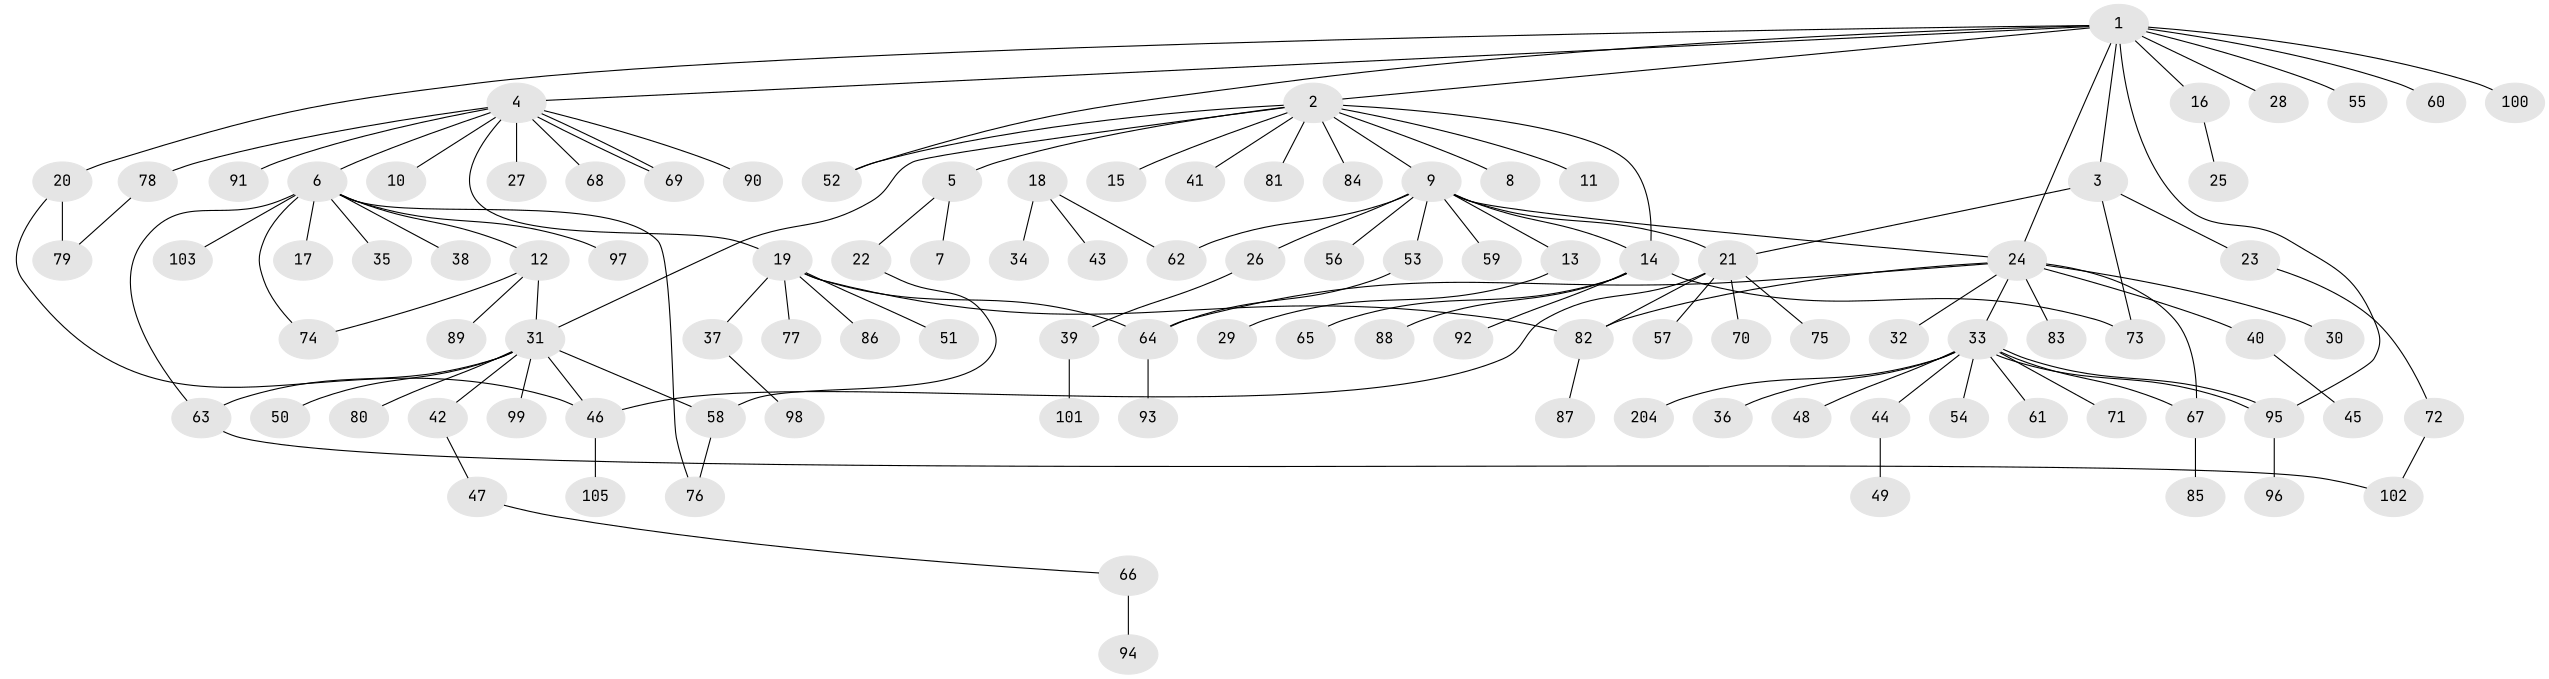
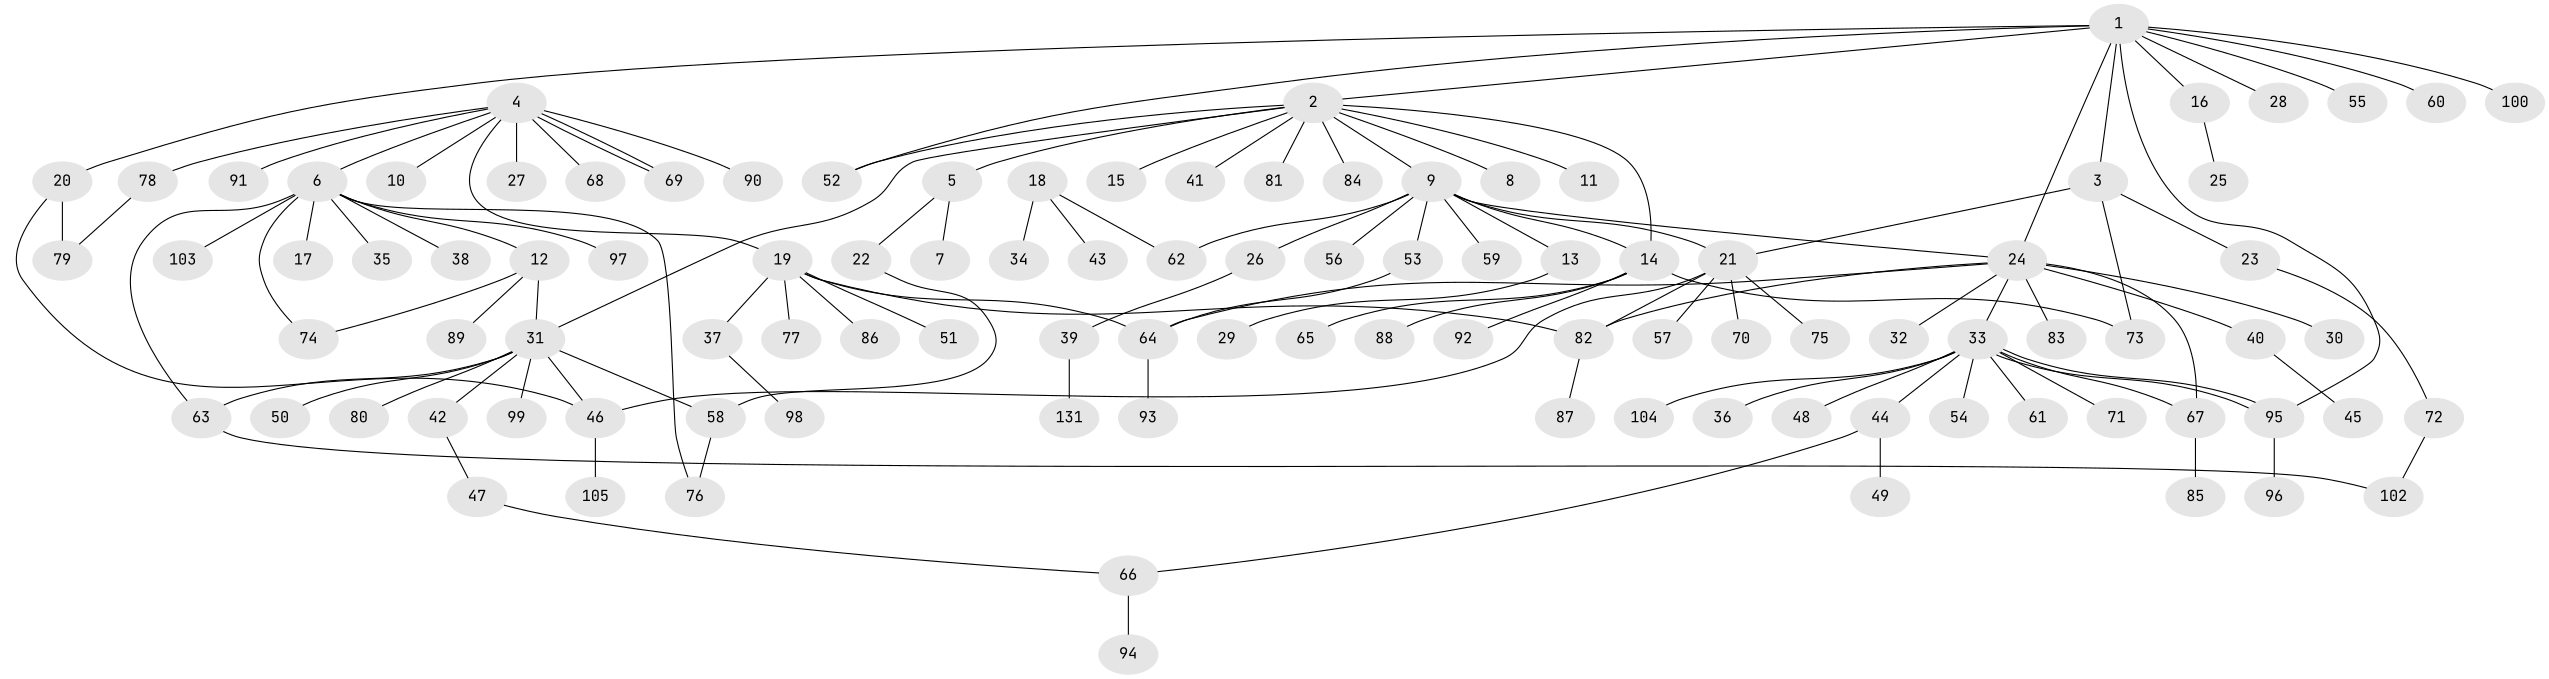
edge "1" -- "4": removed
node "101": label "101" -> "131"
node "204": label "204" -> "104"
edge "44" -- "66": added
